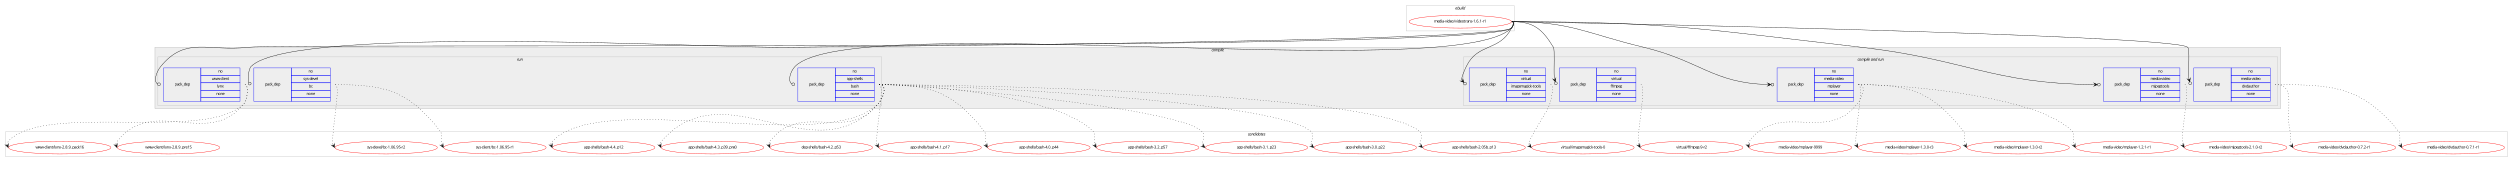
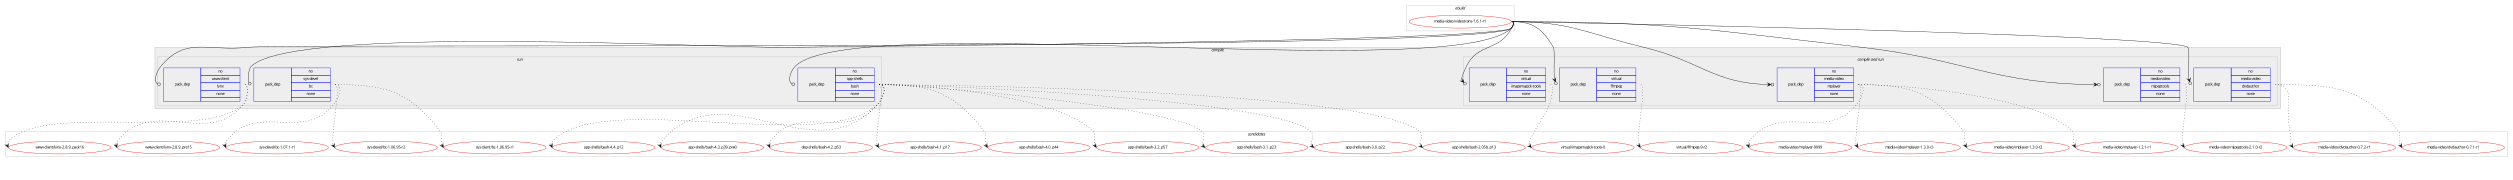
node "sys-devel/bc-1.07.1-r1": added
